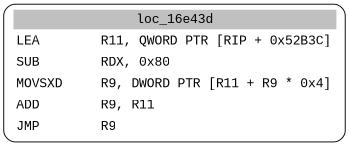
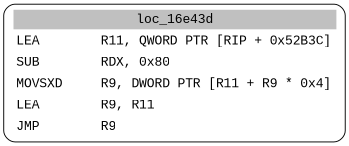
node "loc_16e43d": text "ADD        R9, R11" -> "LEA        R9, R11"
